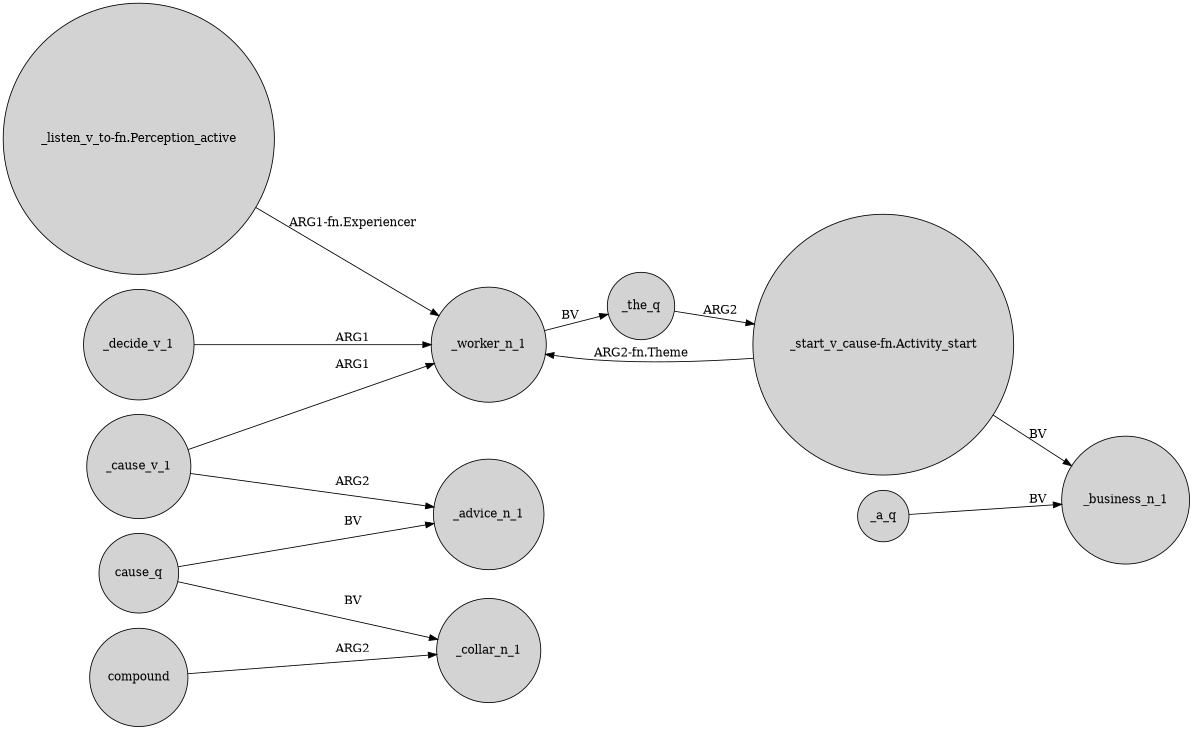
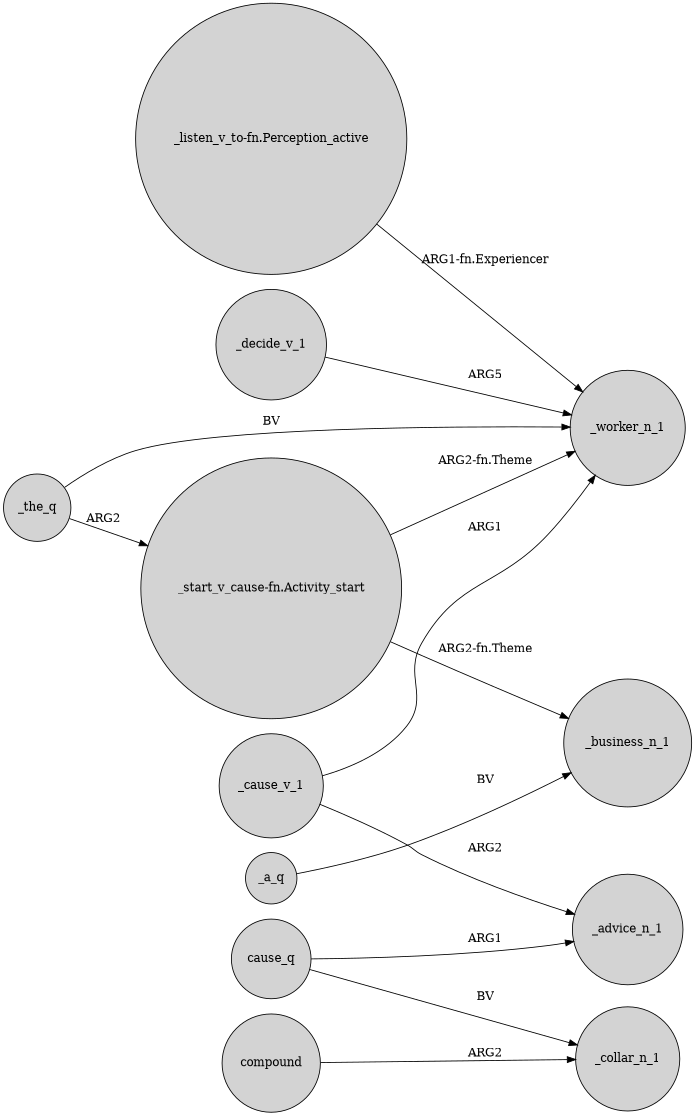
edge "_worker_n_1" -> "_the_q": reversed
edge "_decide_v_1" -> "_worker_n_1": label "ARG1" -> "ARG5"
edge "_start_v_cause-fn.Activity_start" -> "_business_n_1": label "BV" -> "ARG2-fn.Theme"
edge "cause_q" -> "_advice_n_1": label "BV" -> "ARG1"
